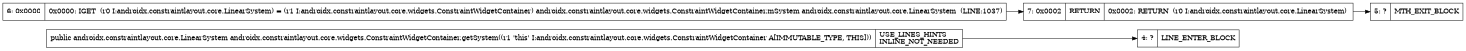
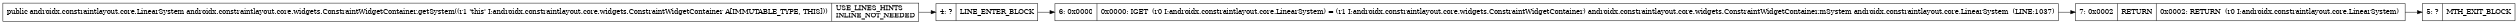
edge "4: ?" -> "6: 0x0000": added
